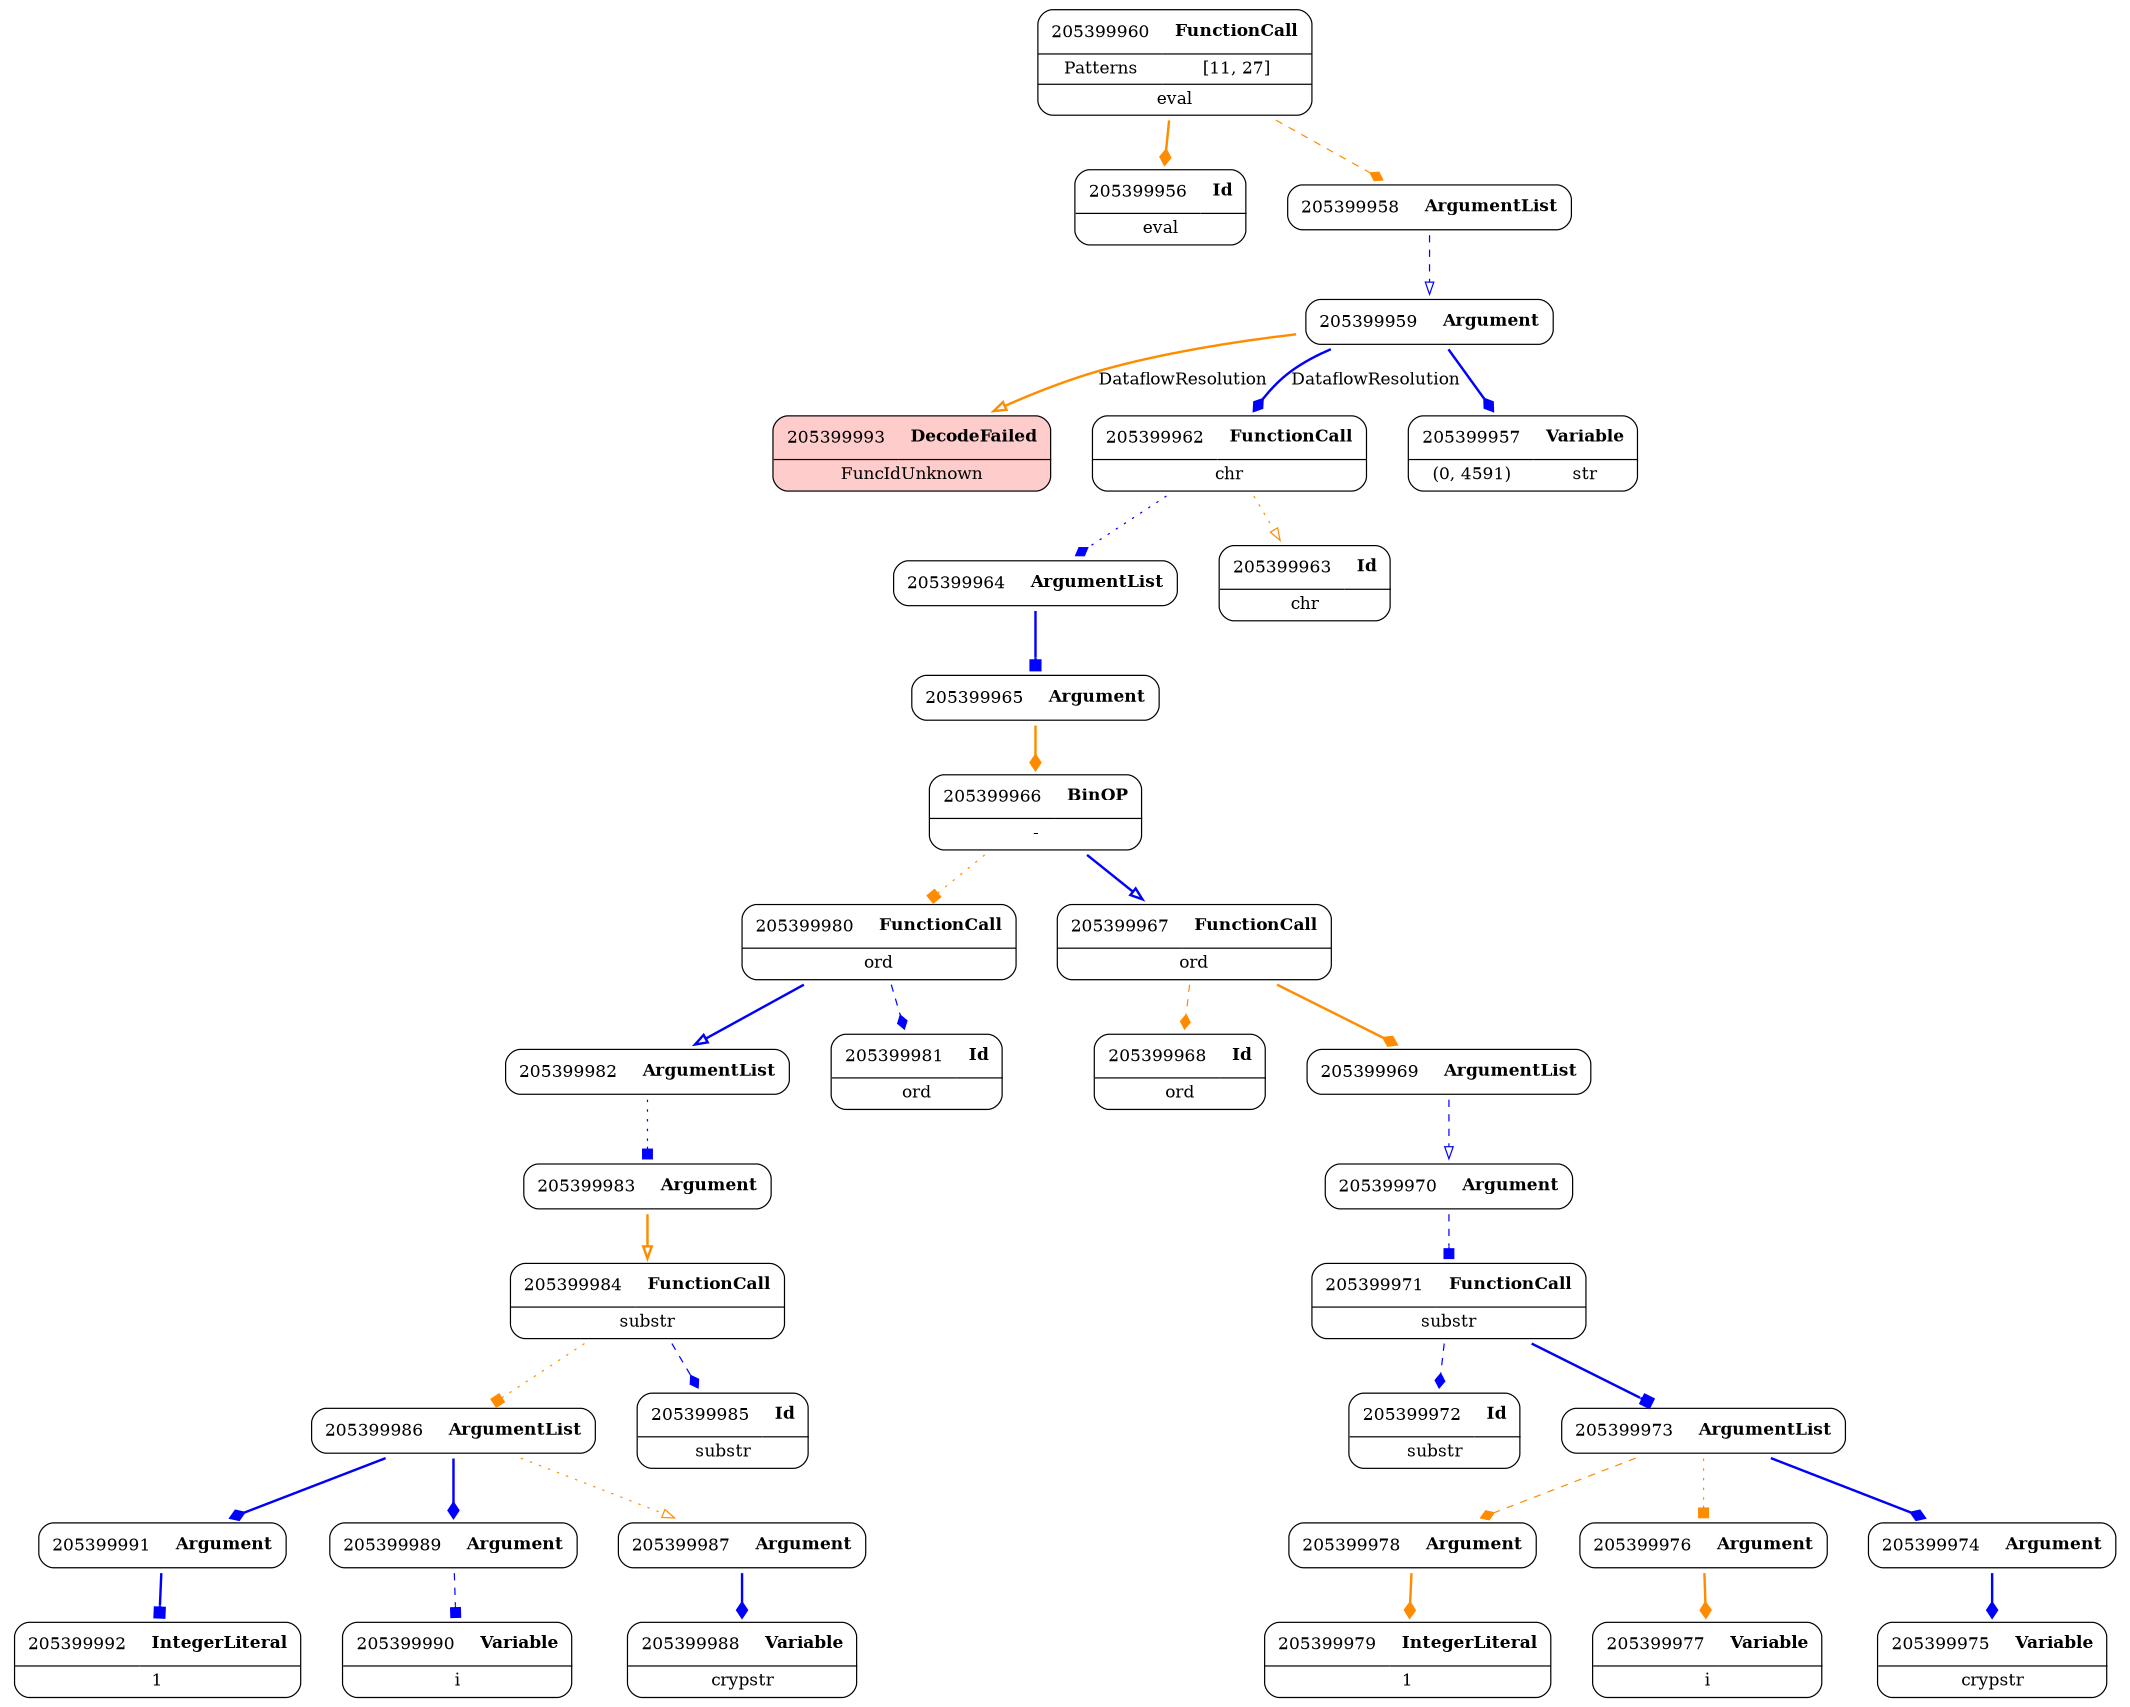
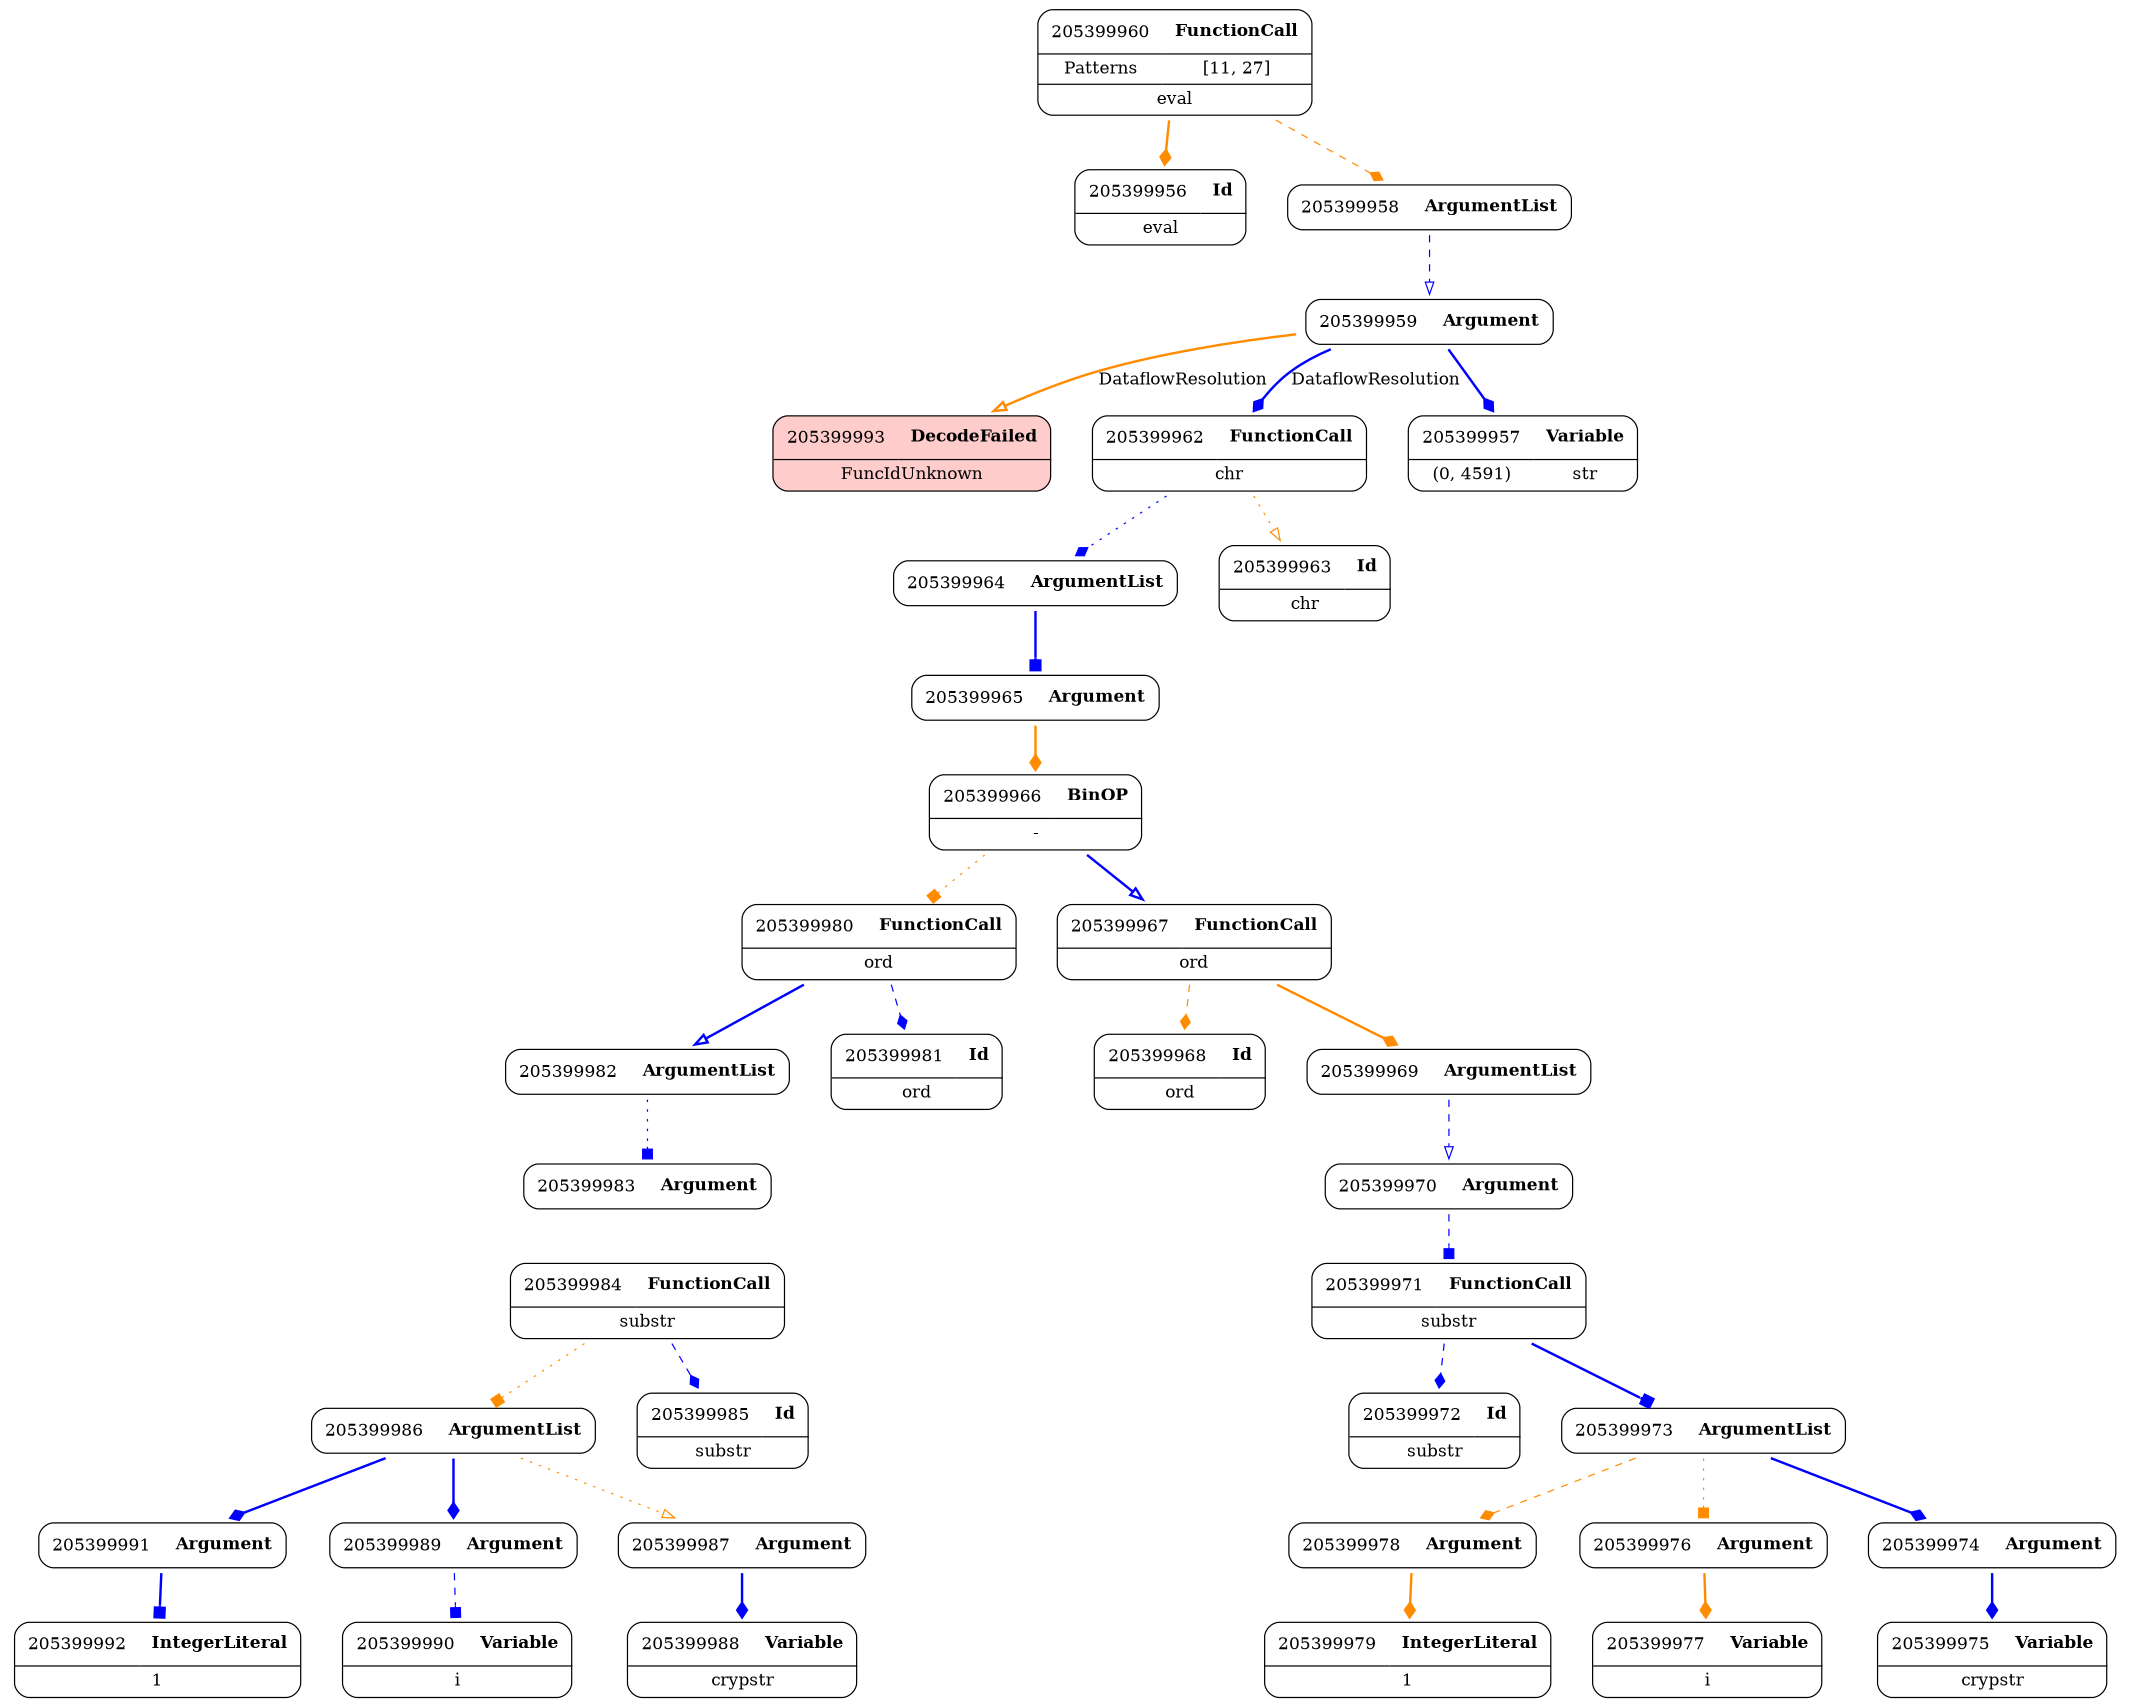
edge "205399983" -> "205399984": removed
